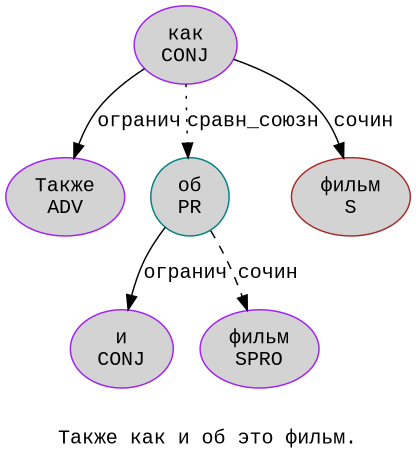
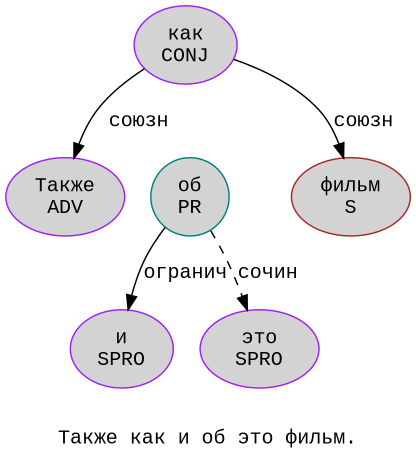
edge "как CONJ" -> "об PR": removed, label "сравн_союзн"
edge "как CONJ" -> "Также ADV": label "огранич" -> "союзн"
edge "как CONJ" -> "фильм S": label "сочин" -> "союзн"
node "и CONJ": label "и CONJ" -> "и SPRO"
node "фильм SPRO": label "фильм SPRO" -> "это SPRO"
